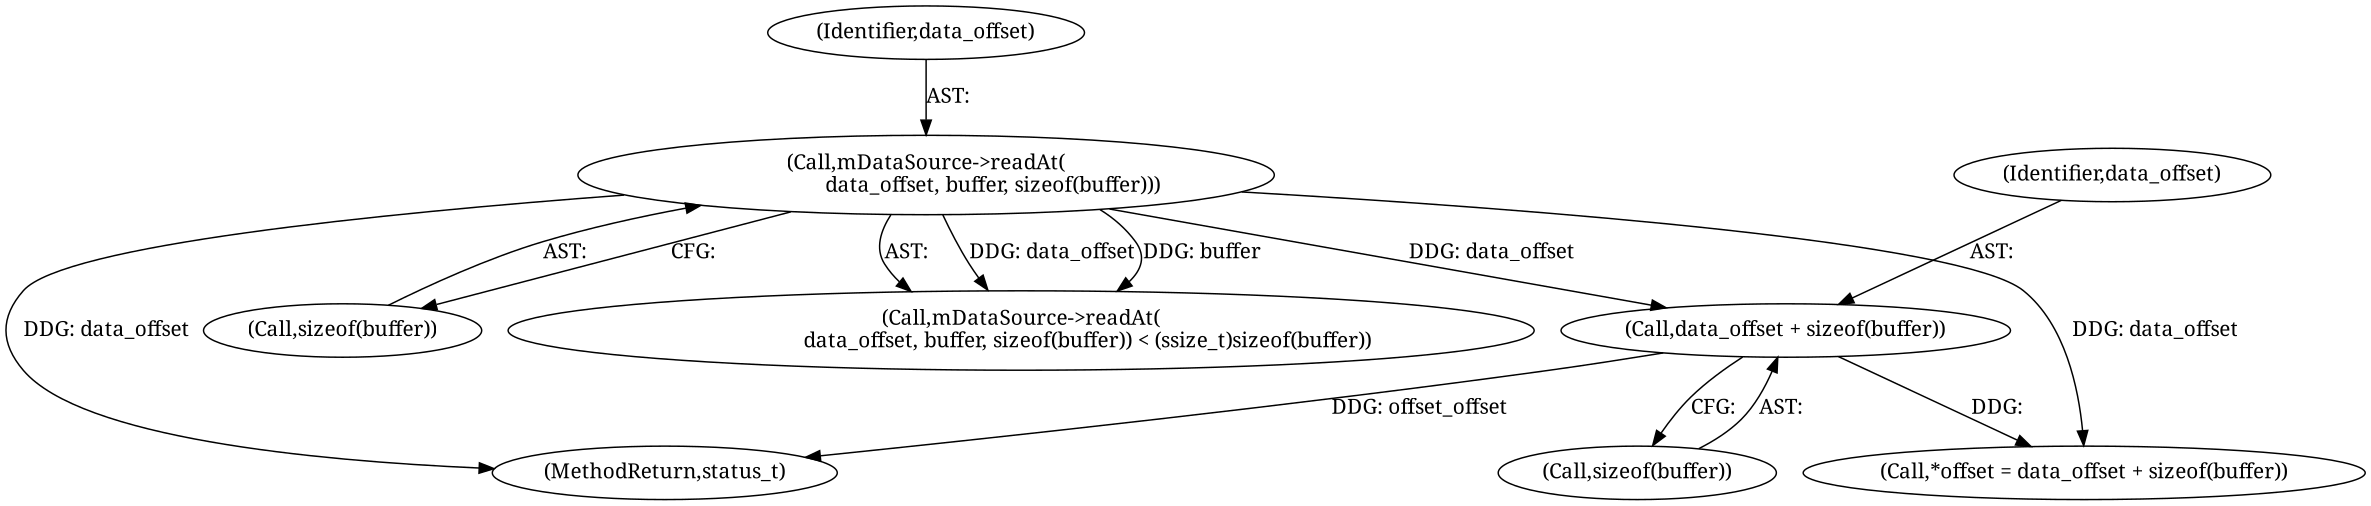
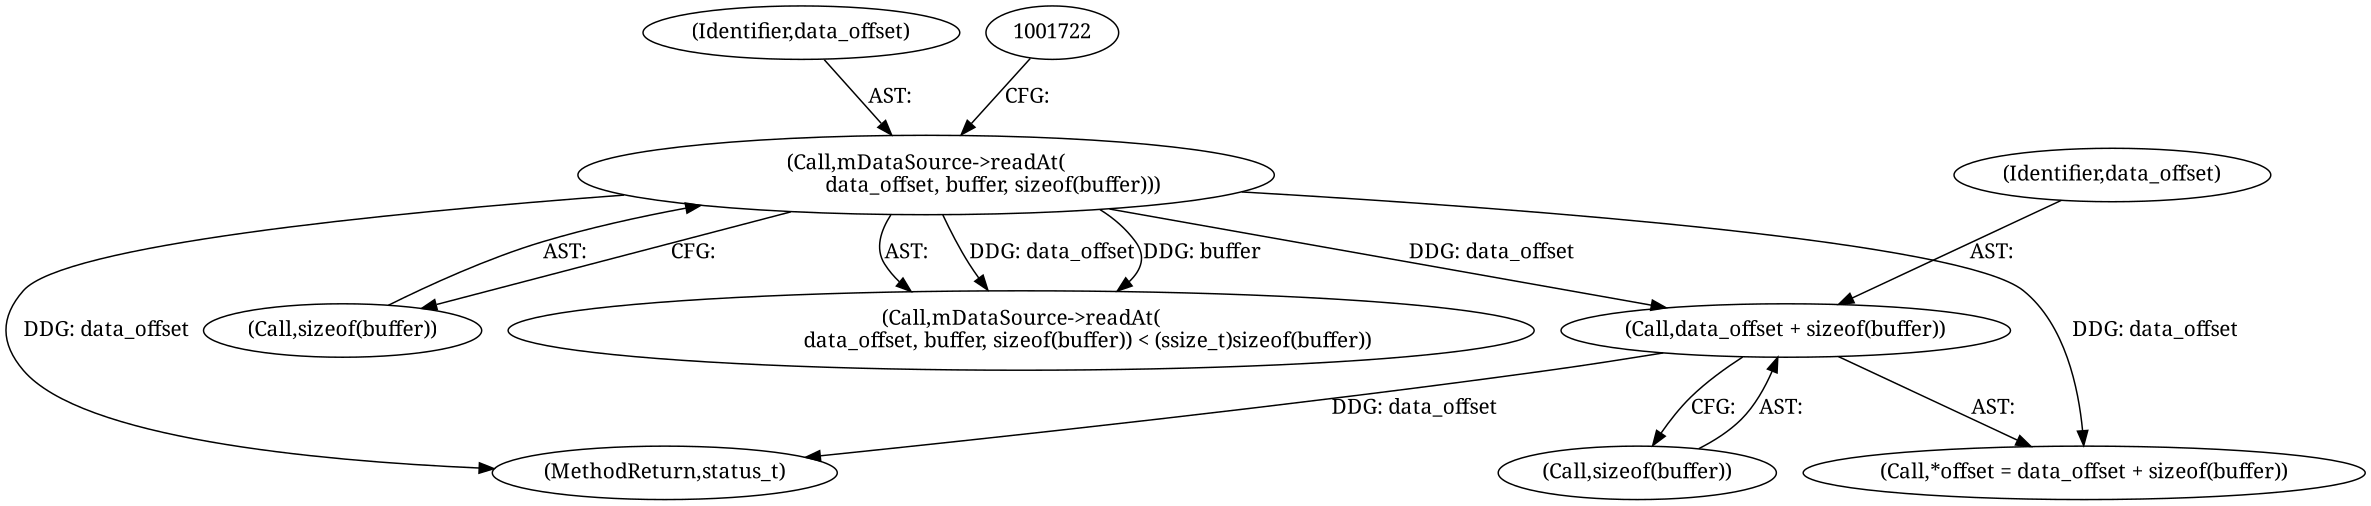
node "1001722": added
edge "(Call,data_offset + sizeof(buffer))" -> "(MethodReturn,status_t)": label "DDG: offset_offset" -> "DDG: data_offset"
edge "(Call,data_offset + sizeof(buffer))" -> "(Call,*offset = data_offset + sizeof(buffer))": label "DDG: " -> "AST: "
